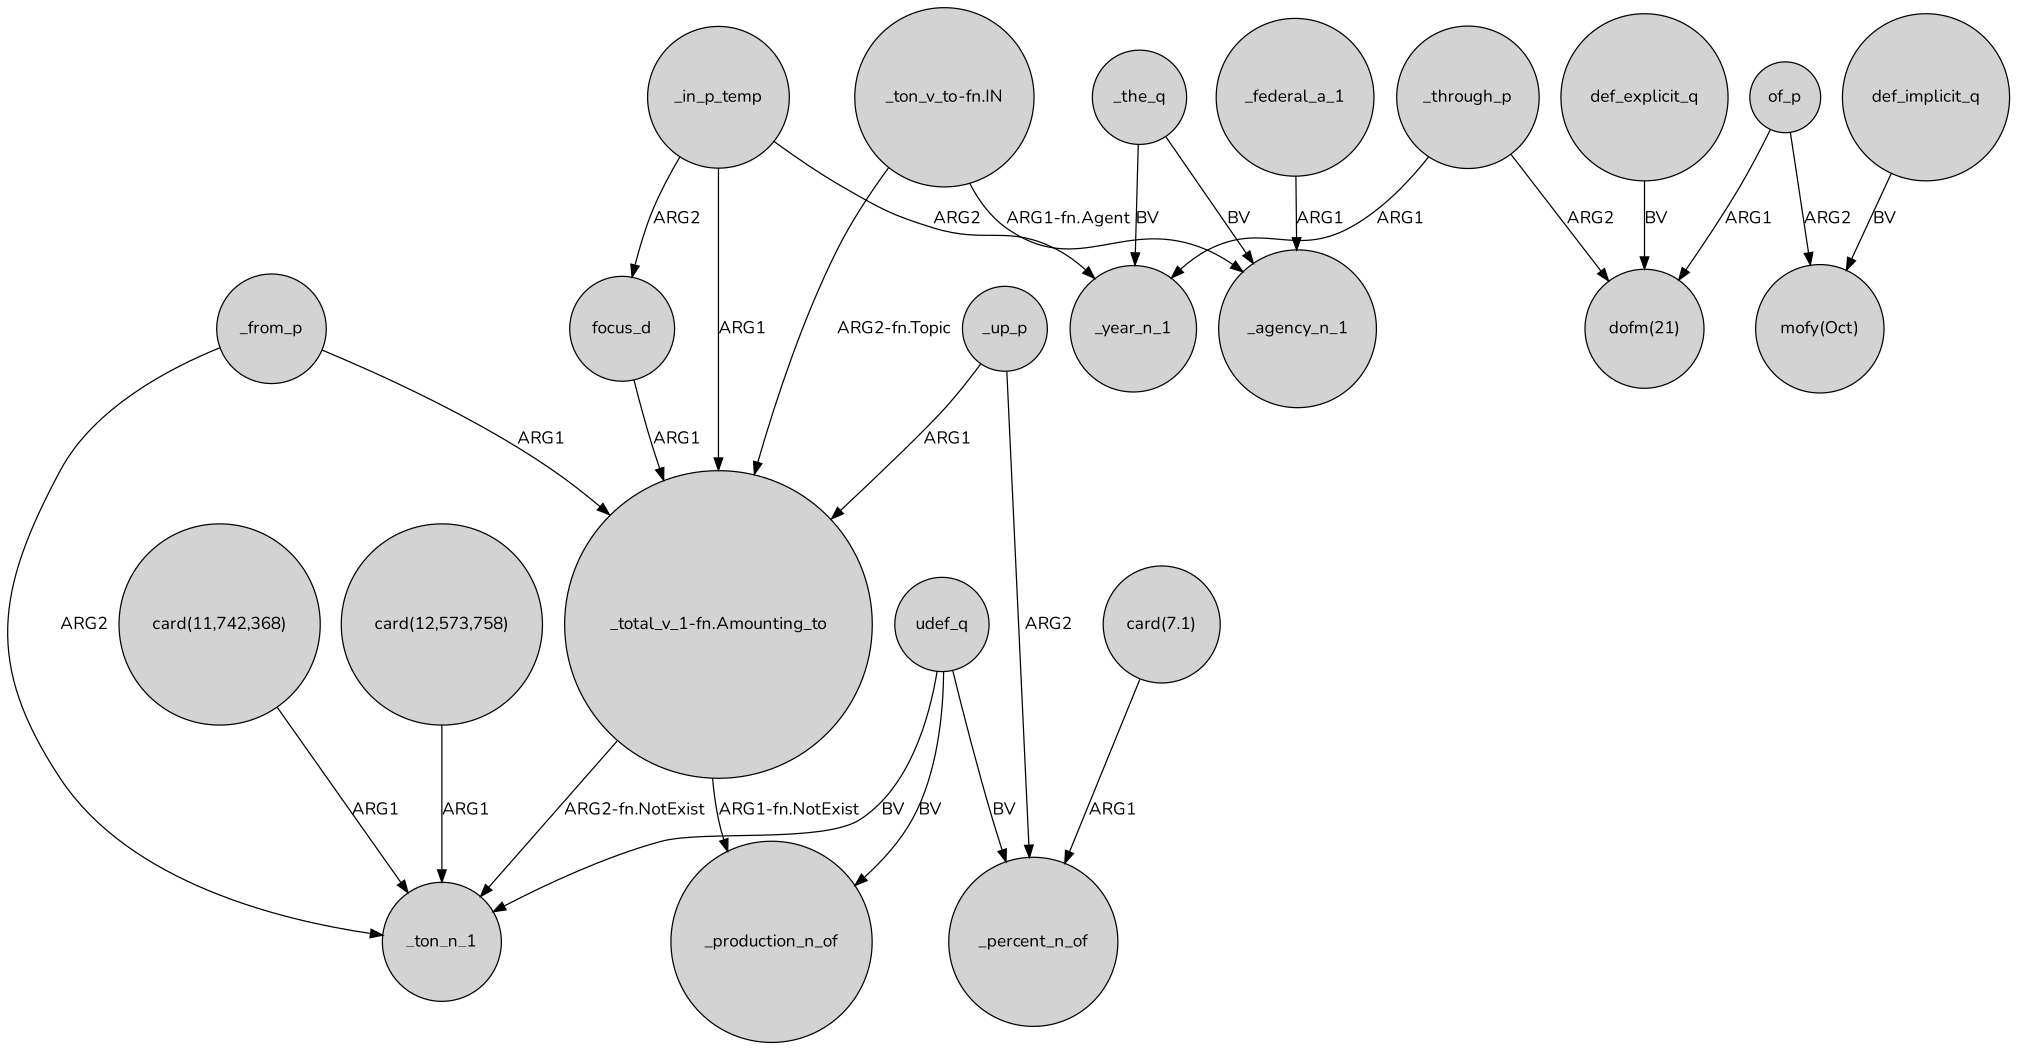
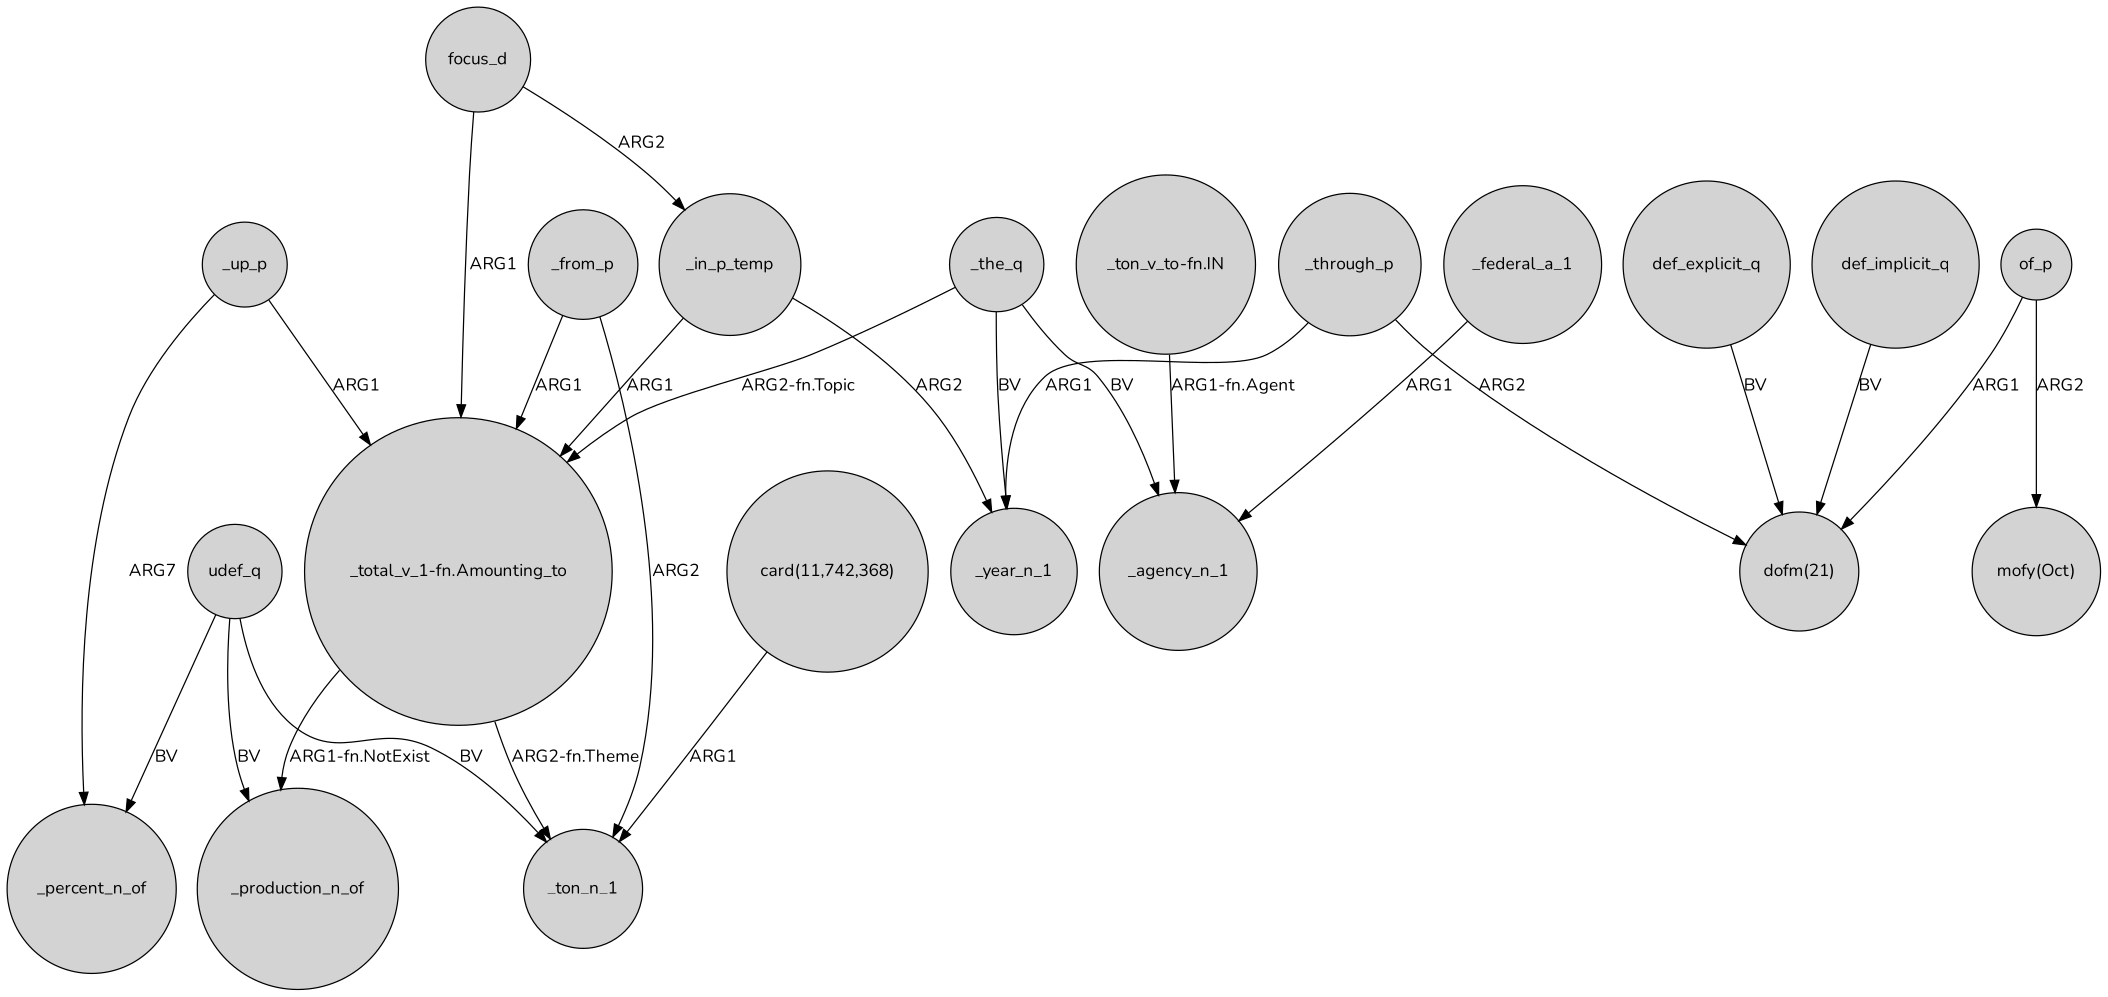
edge "_in_p_temp" -> "focus_d": reversed
edge "def_implicit_q" -> "mofy(Oct)": now "def_implicit_q" -> "dofm(21)"
edge "_ton_v_to-fn.IN" -> "_total_v_1-fn.Amounting_to": now "_the_q" -> "_total_v_1-fn.Amounting_to"
node "card(12,573,758)": removed
edge "_up_p" -> "_percent_n_of": label "ARG2" -> "ARG7"
node "card(7.1)": removed
edge "_total_v_1-fn.Amounting_to" -> "_ton_n_1": label "ARG2-fn.NotExist" -> "ARG2-fn.Theme"
